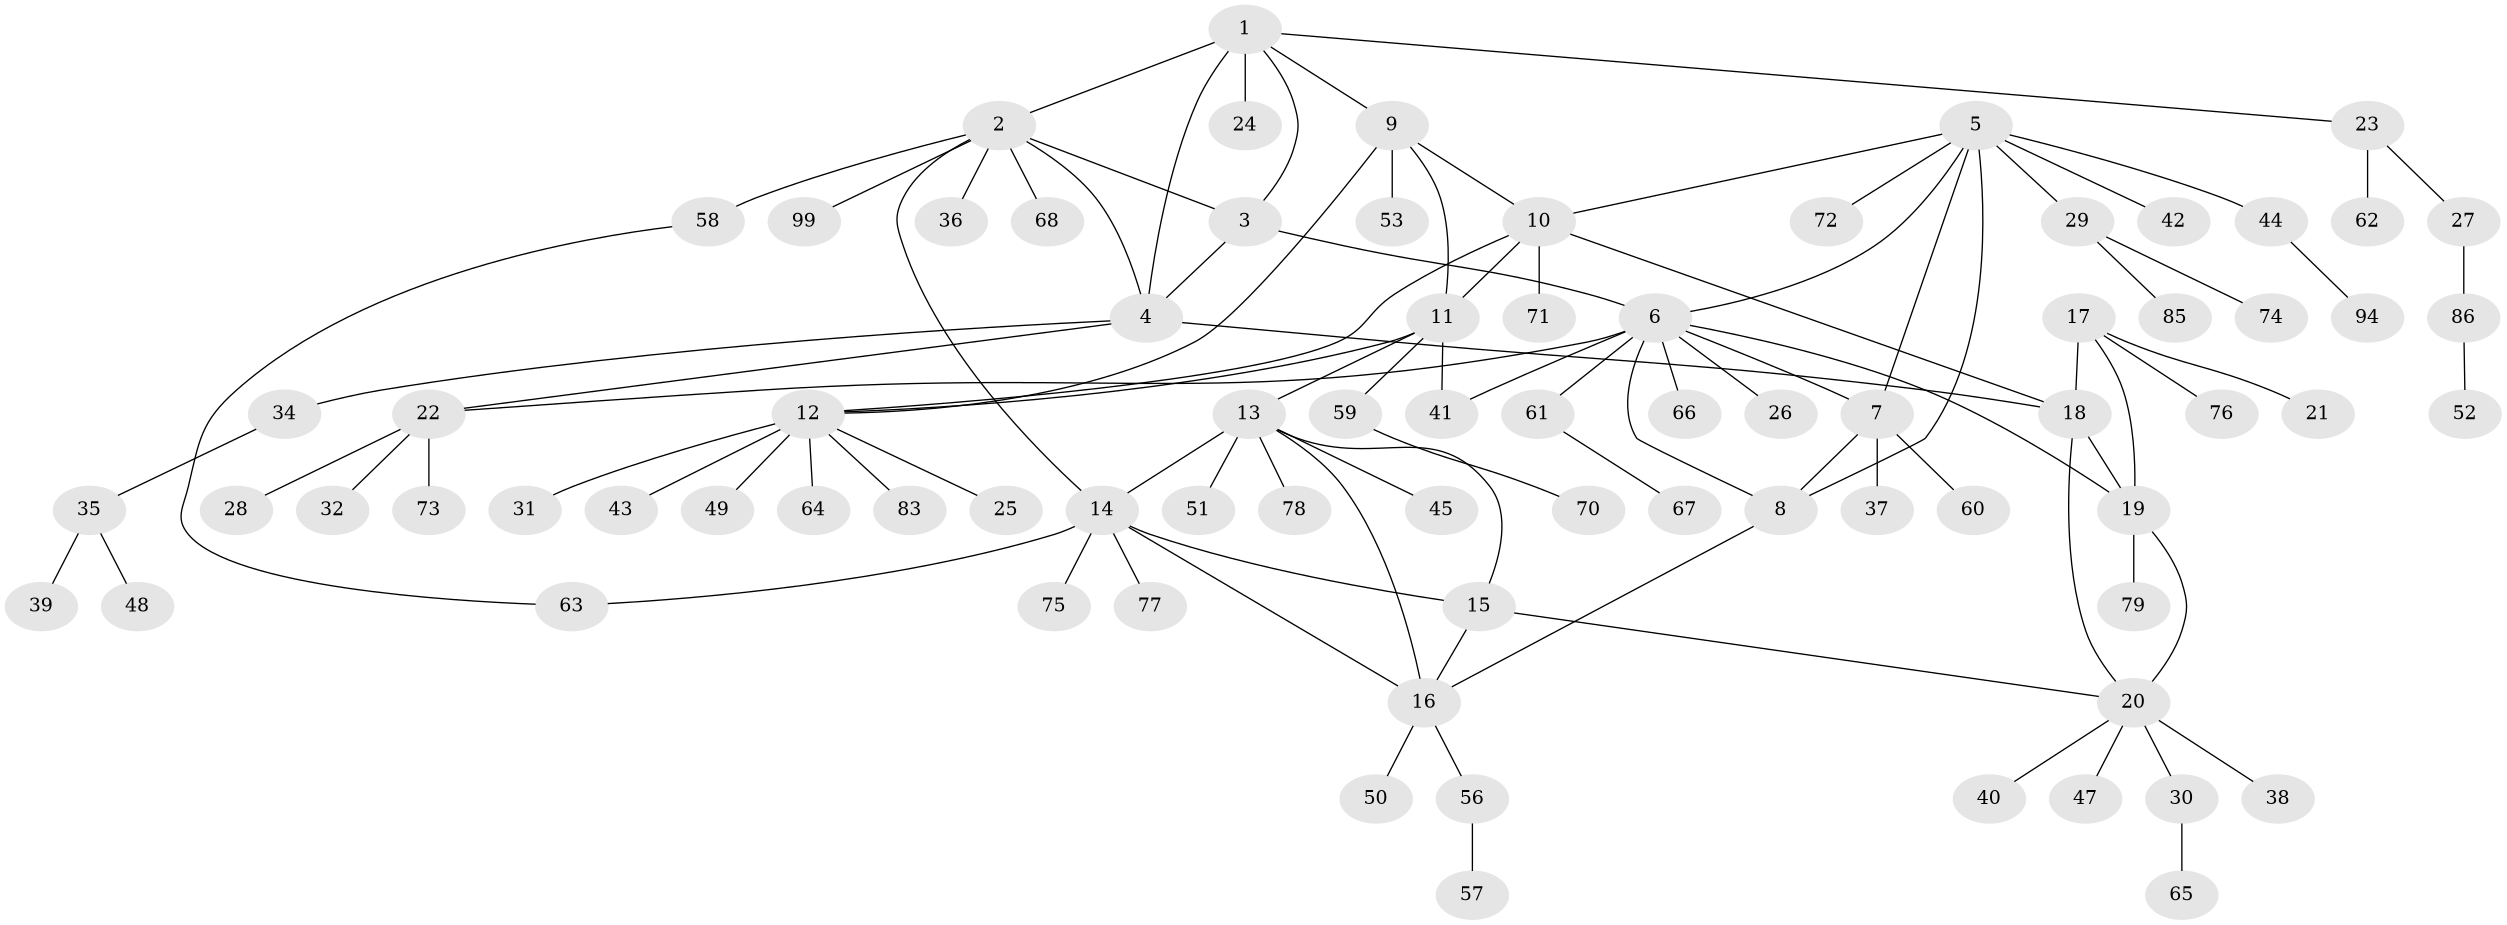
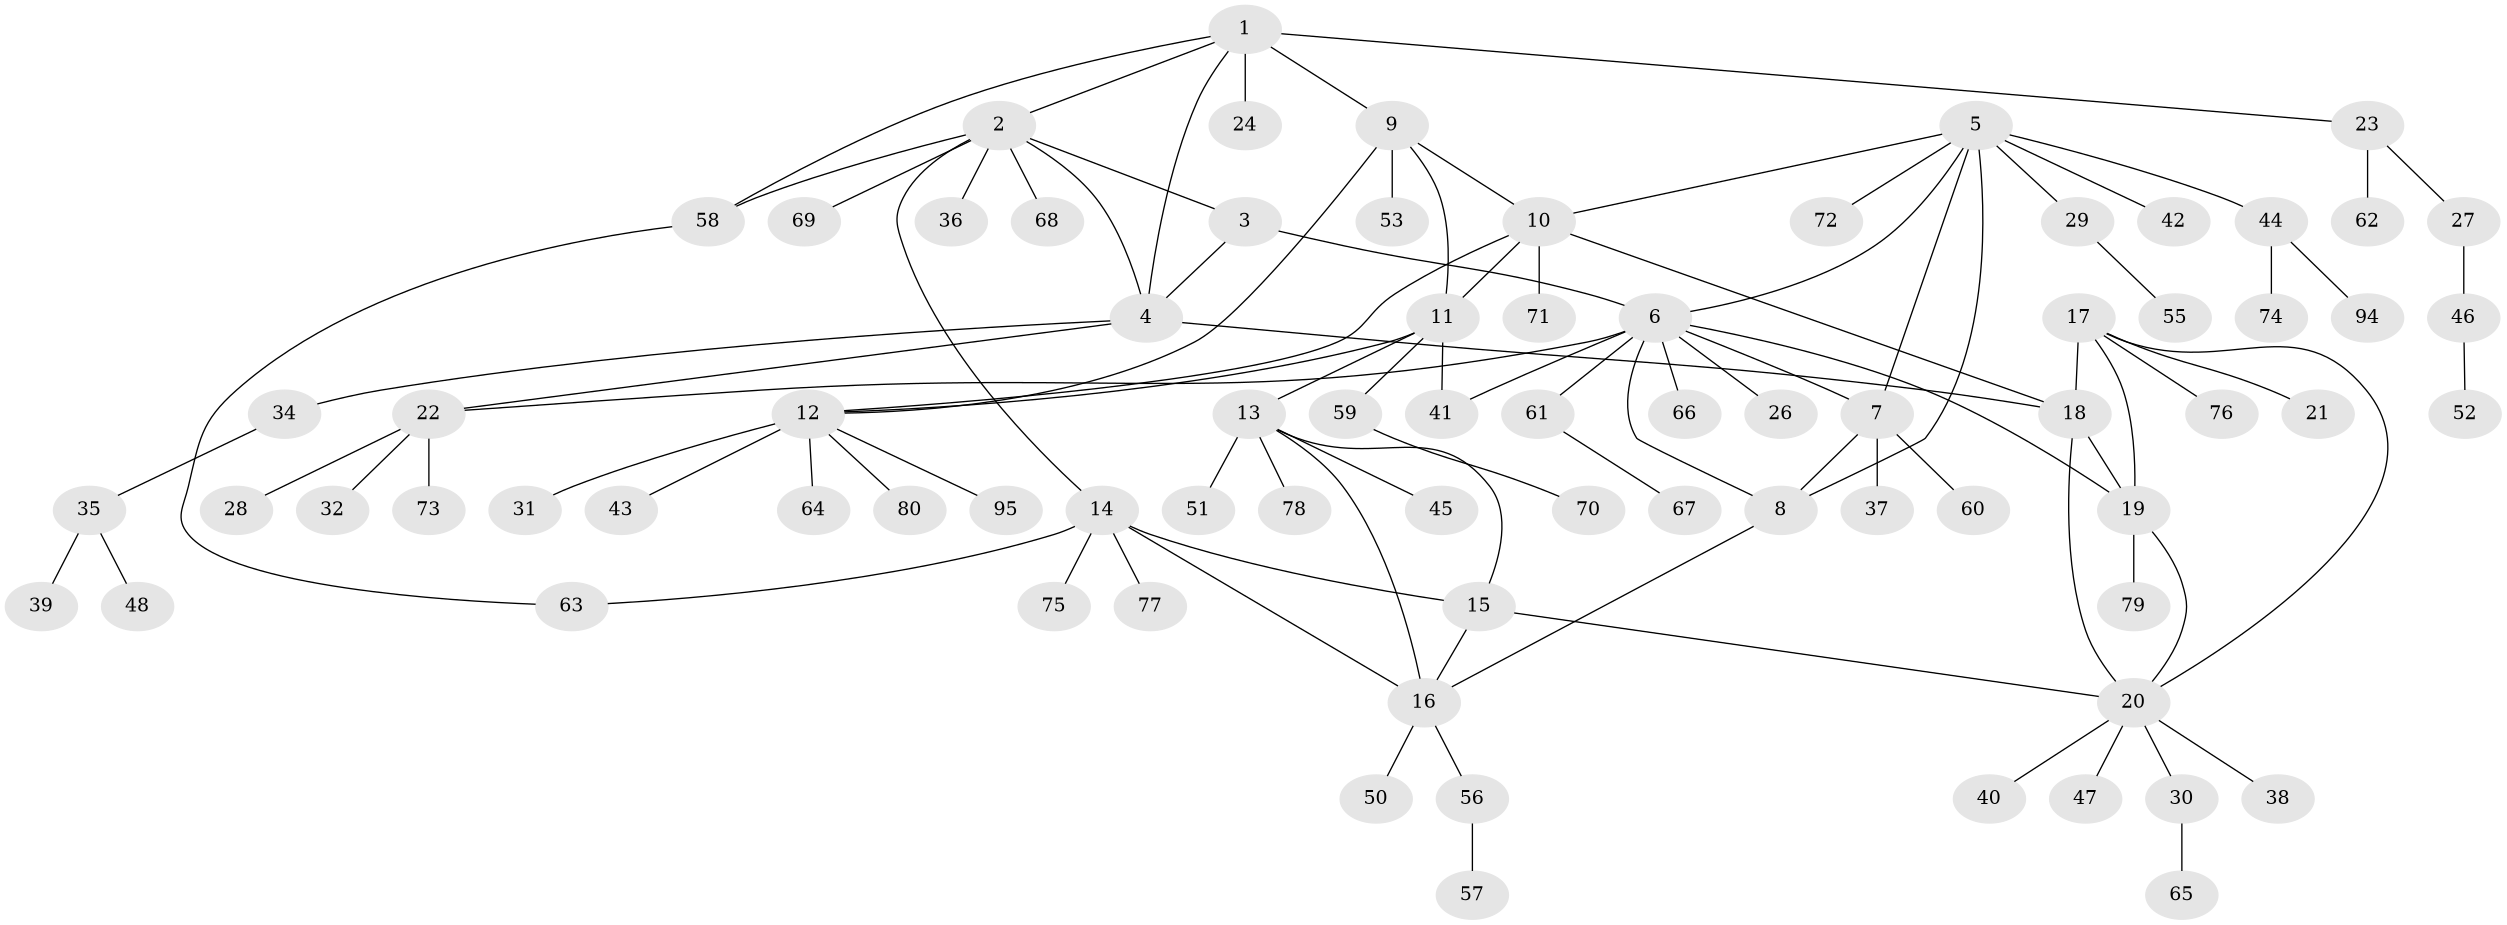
edge "1" -- "3": now "1" -- "58"
node "99": label "99" -> "69"
edge "29" -- "74": now "44" -- "74"
node "85": label "85" -> "55"
node "86": label "86" -> "46"
edge "17" -- "20": added
edge "13" -- "14": removed
node "49": removed
node "83": label "83" -> "80"
node "25": label "25" -> "95"
